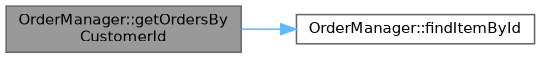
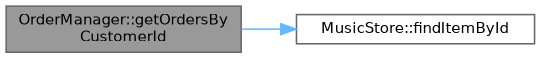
node "OrderManager::findItemById": label "OrderManager::findItemById" -> "MusicStore::findItemById"
